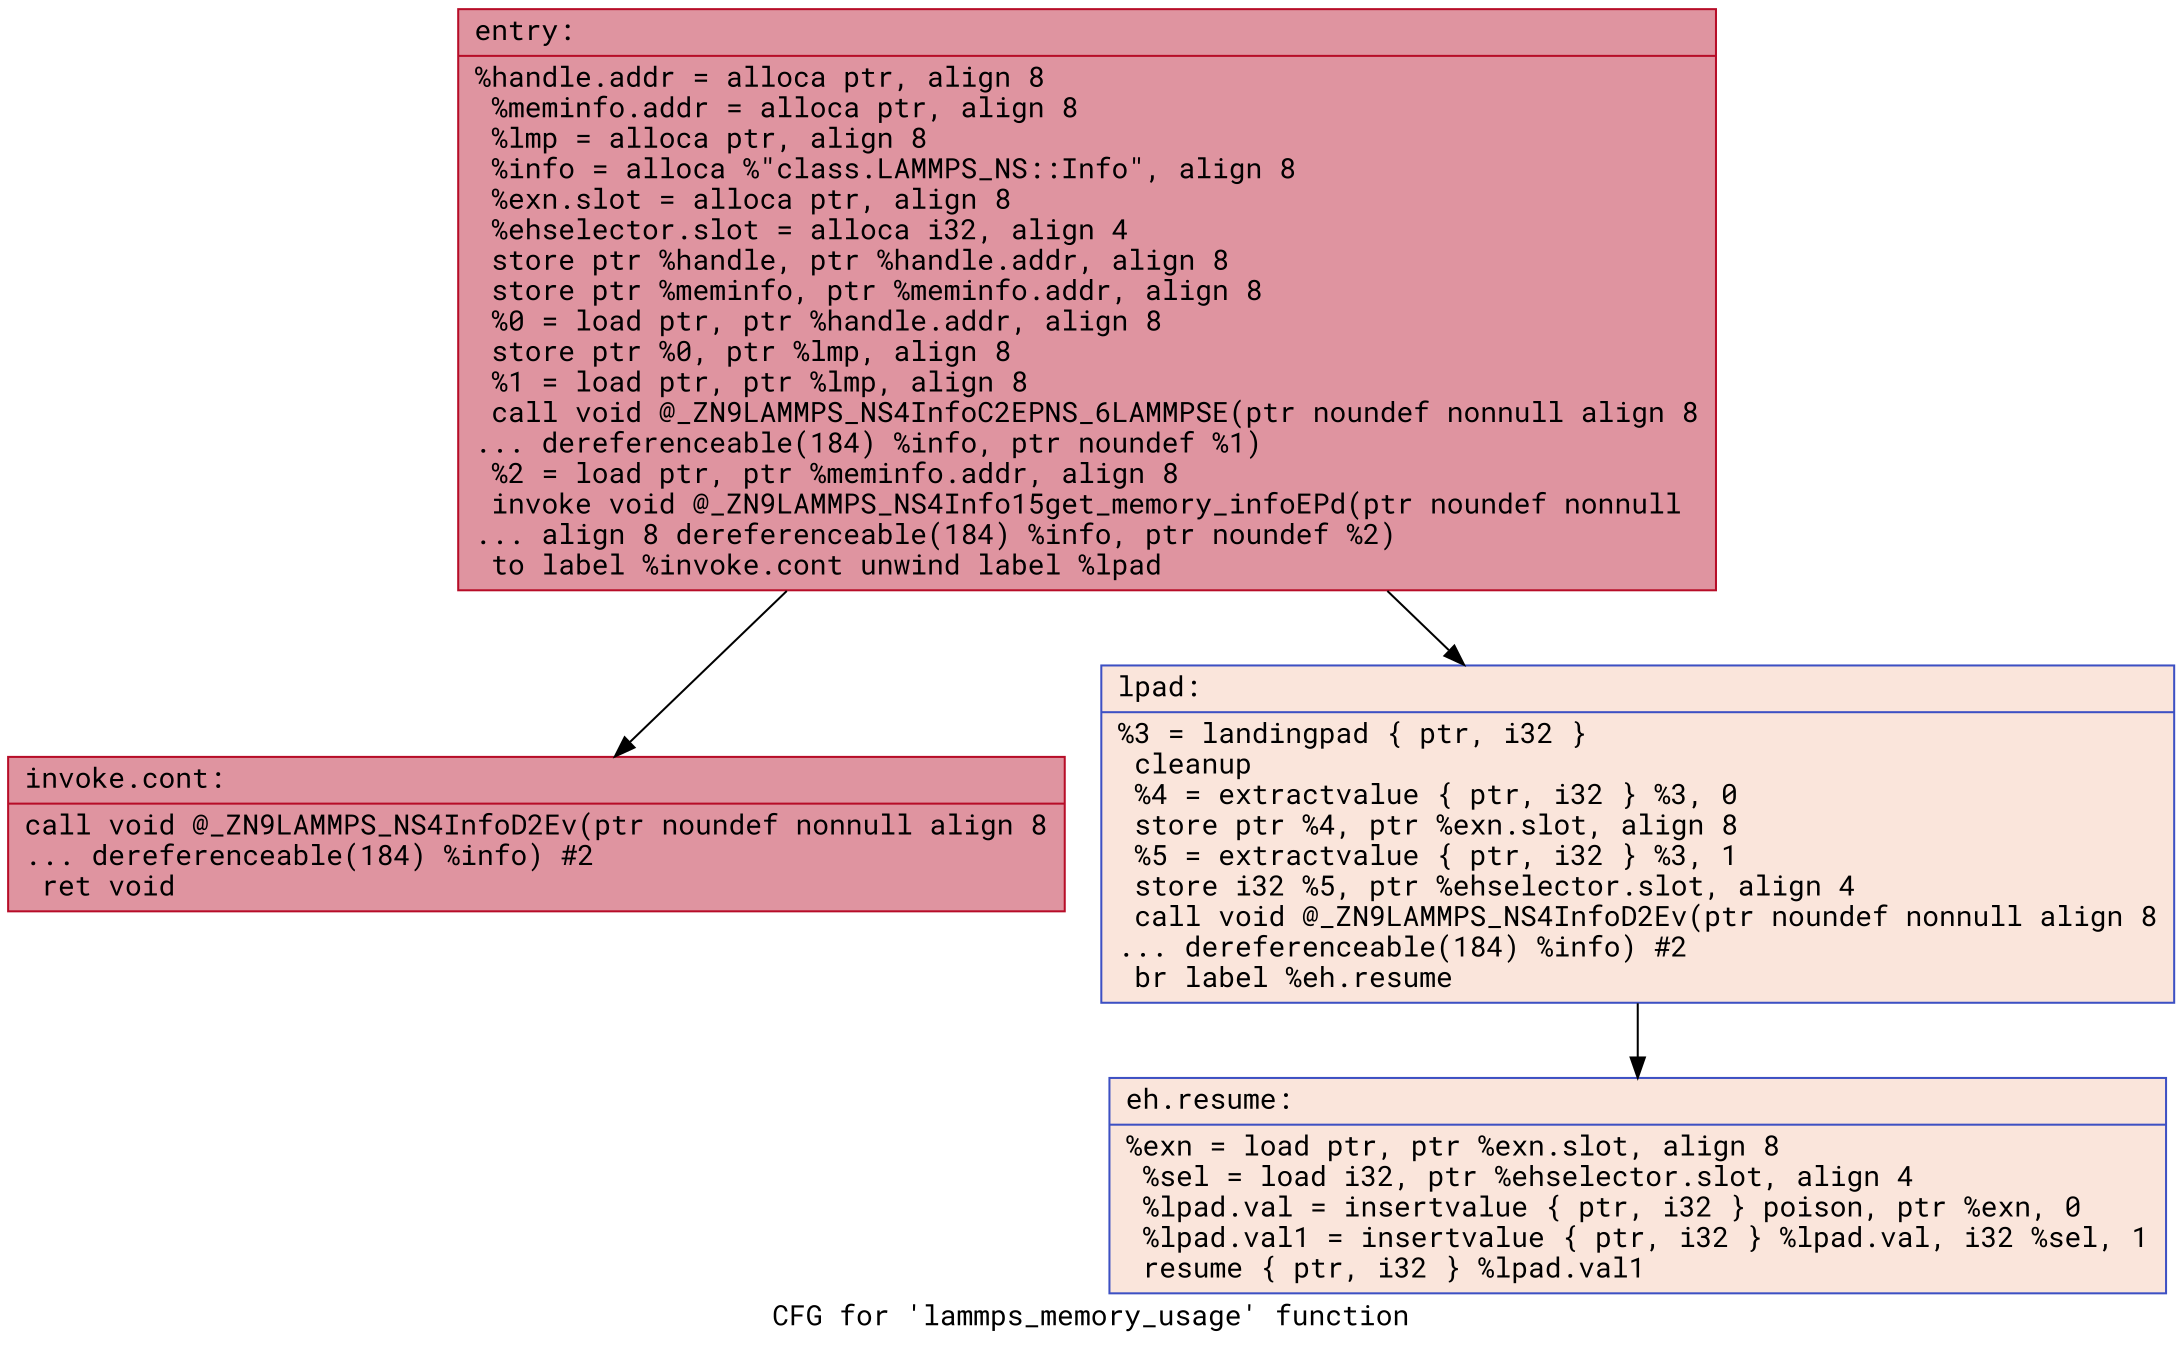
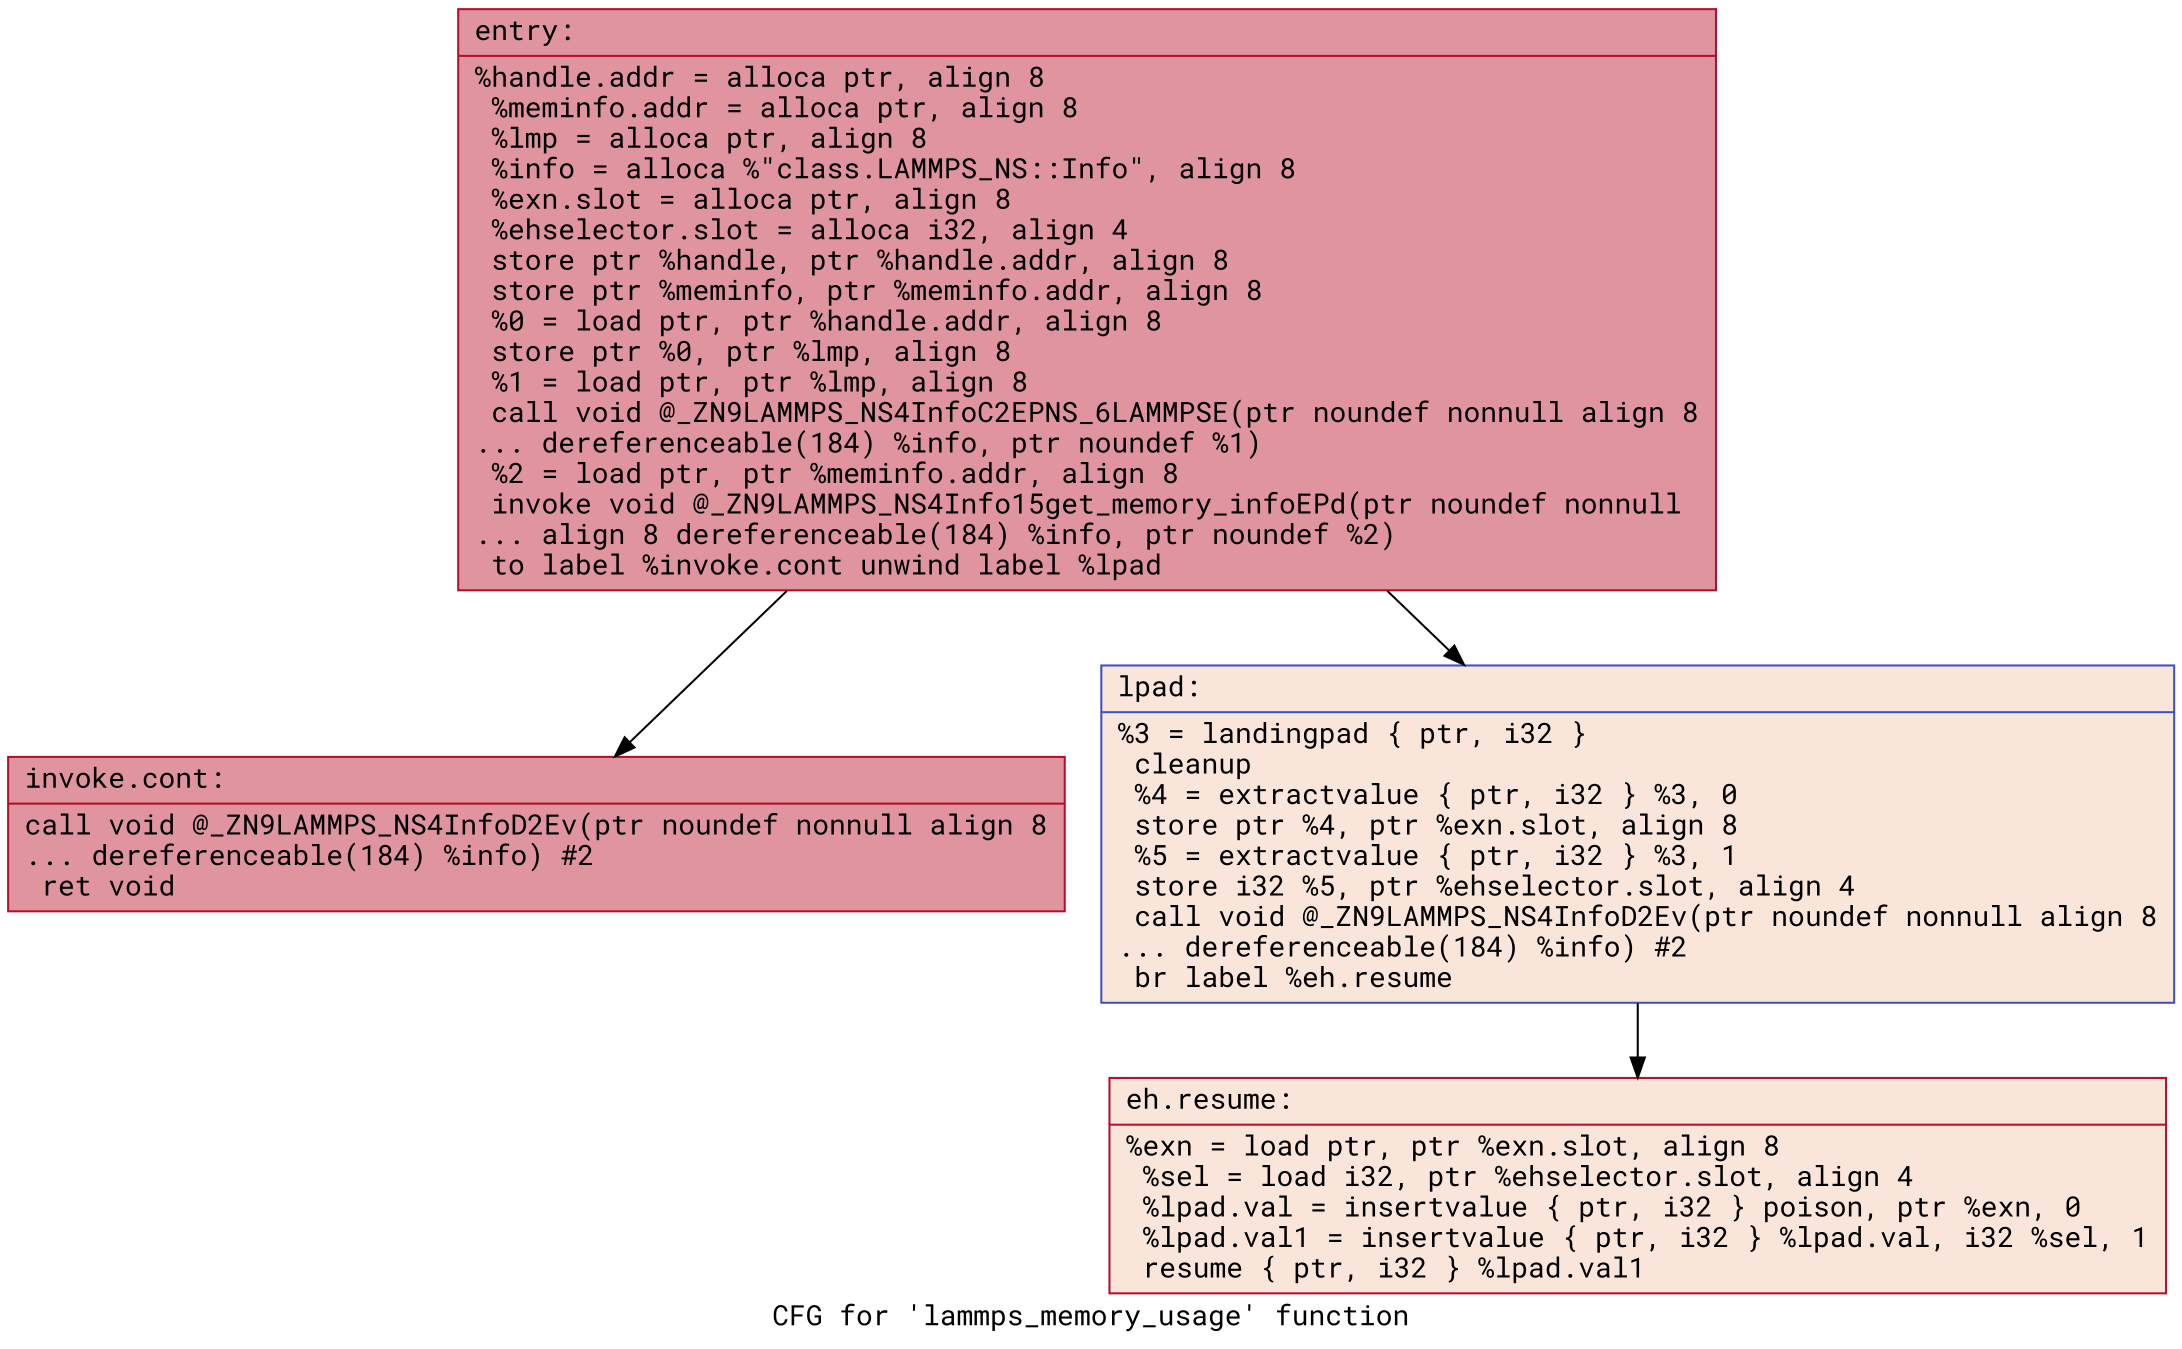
node "eh.resume:": color #3d50c3ff -> #b70d28ff
